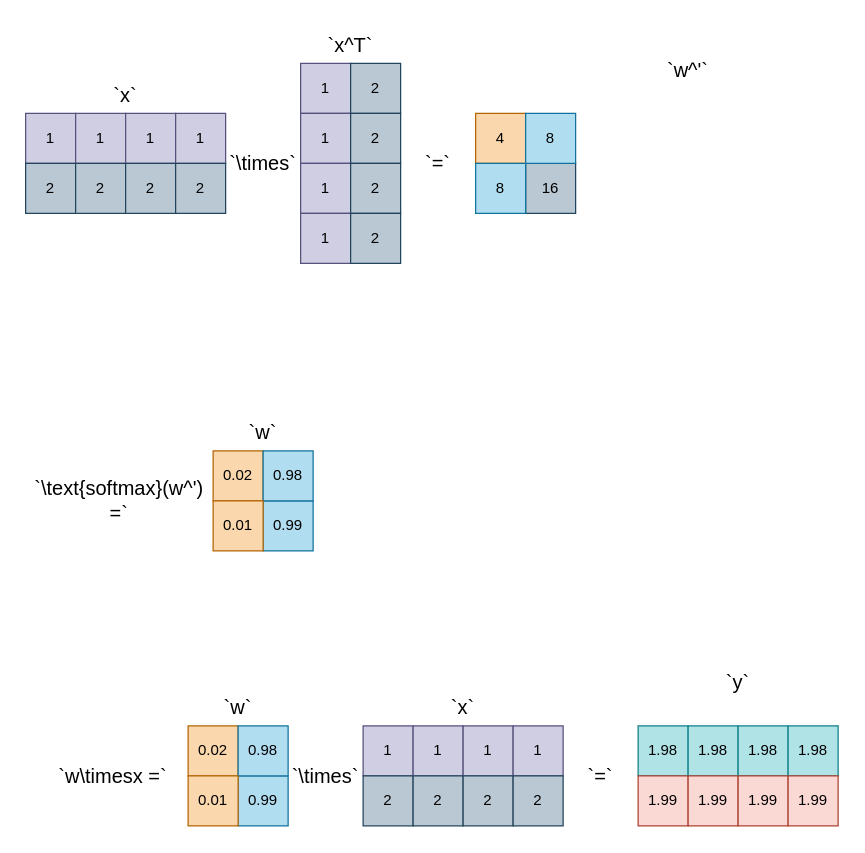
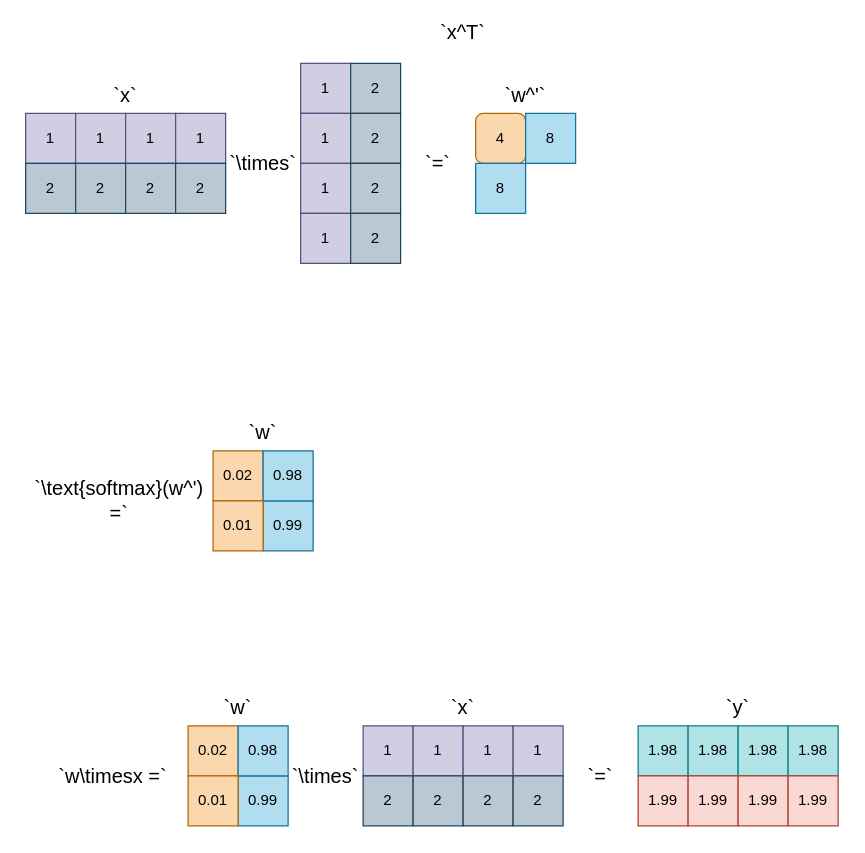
node "`x^T`": moved (351, 44) -> (463, 32)
node "`w^'`": moved (688, 69) -> (526, 94)
node "4": shape rectangle -> rounded rectangle
node "16": removed
node "`y`": moved (738, 682) -> (738, 707)
